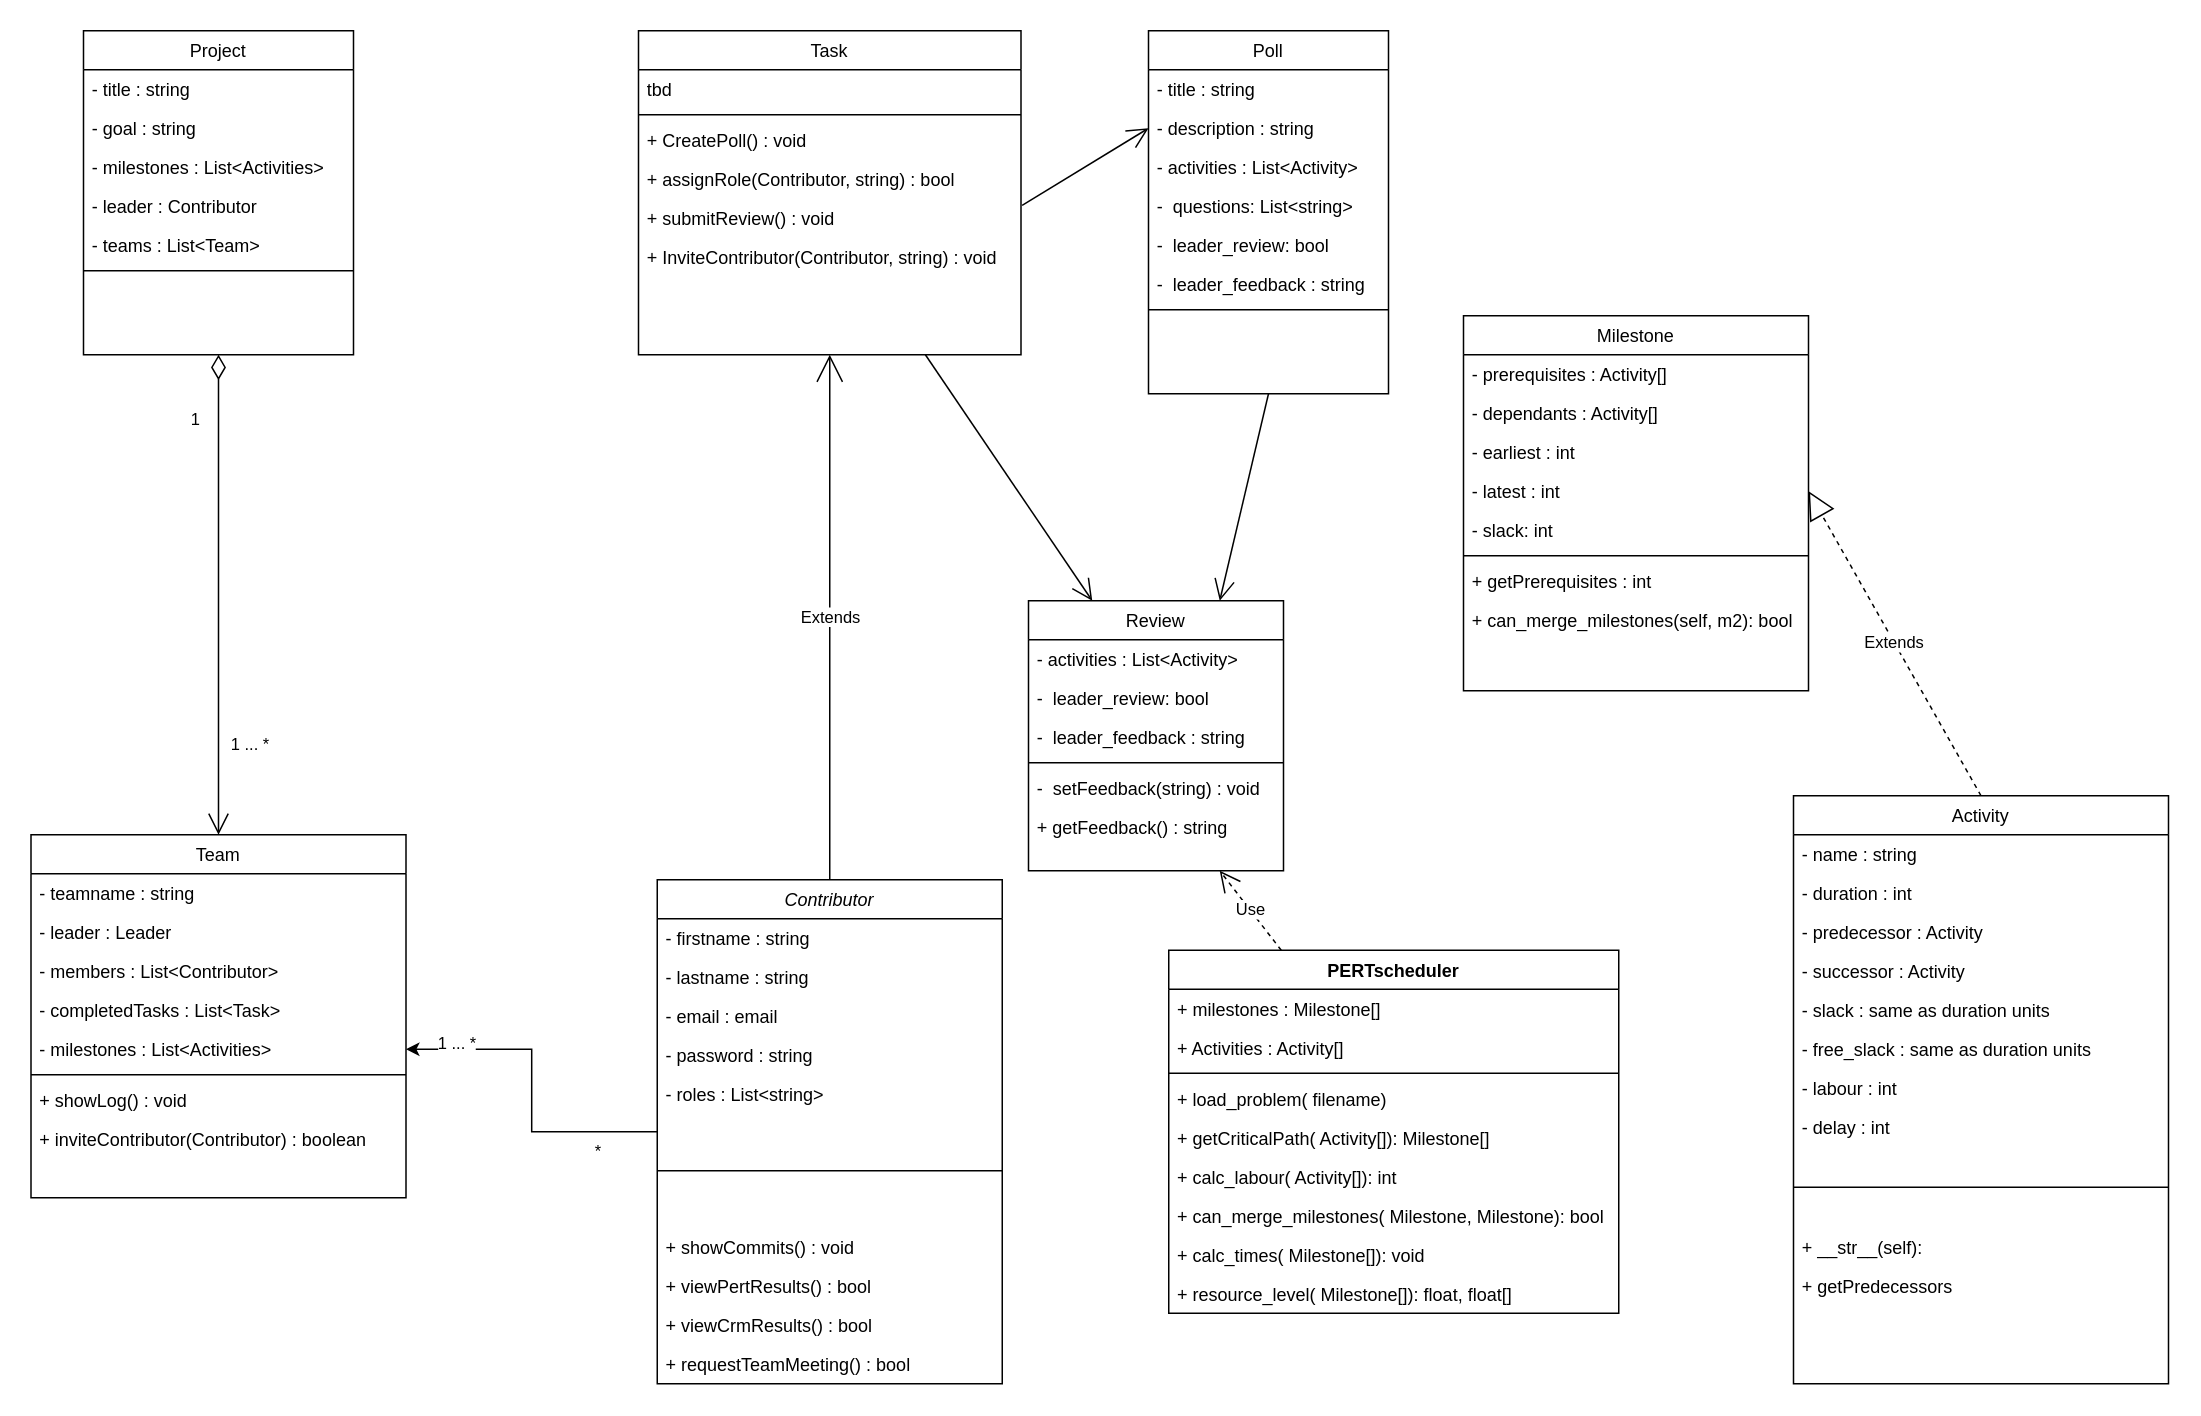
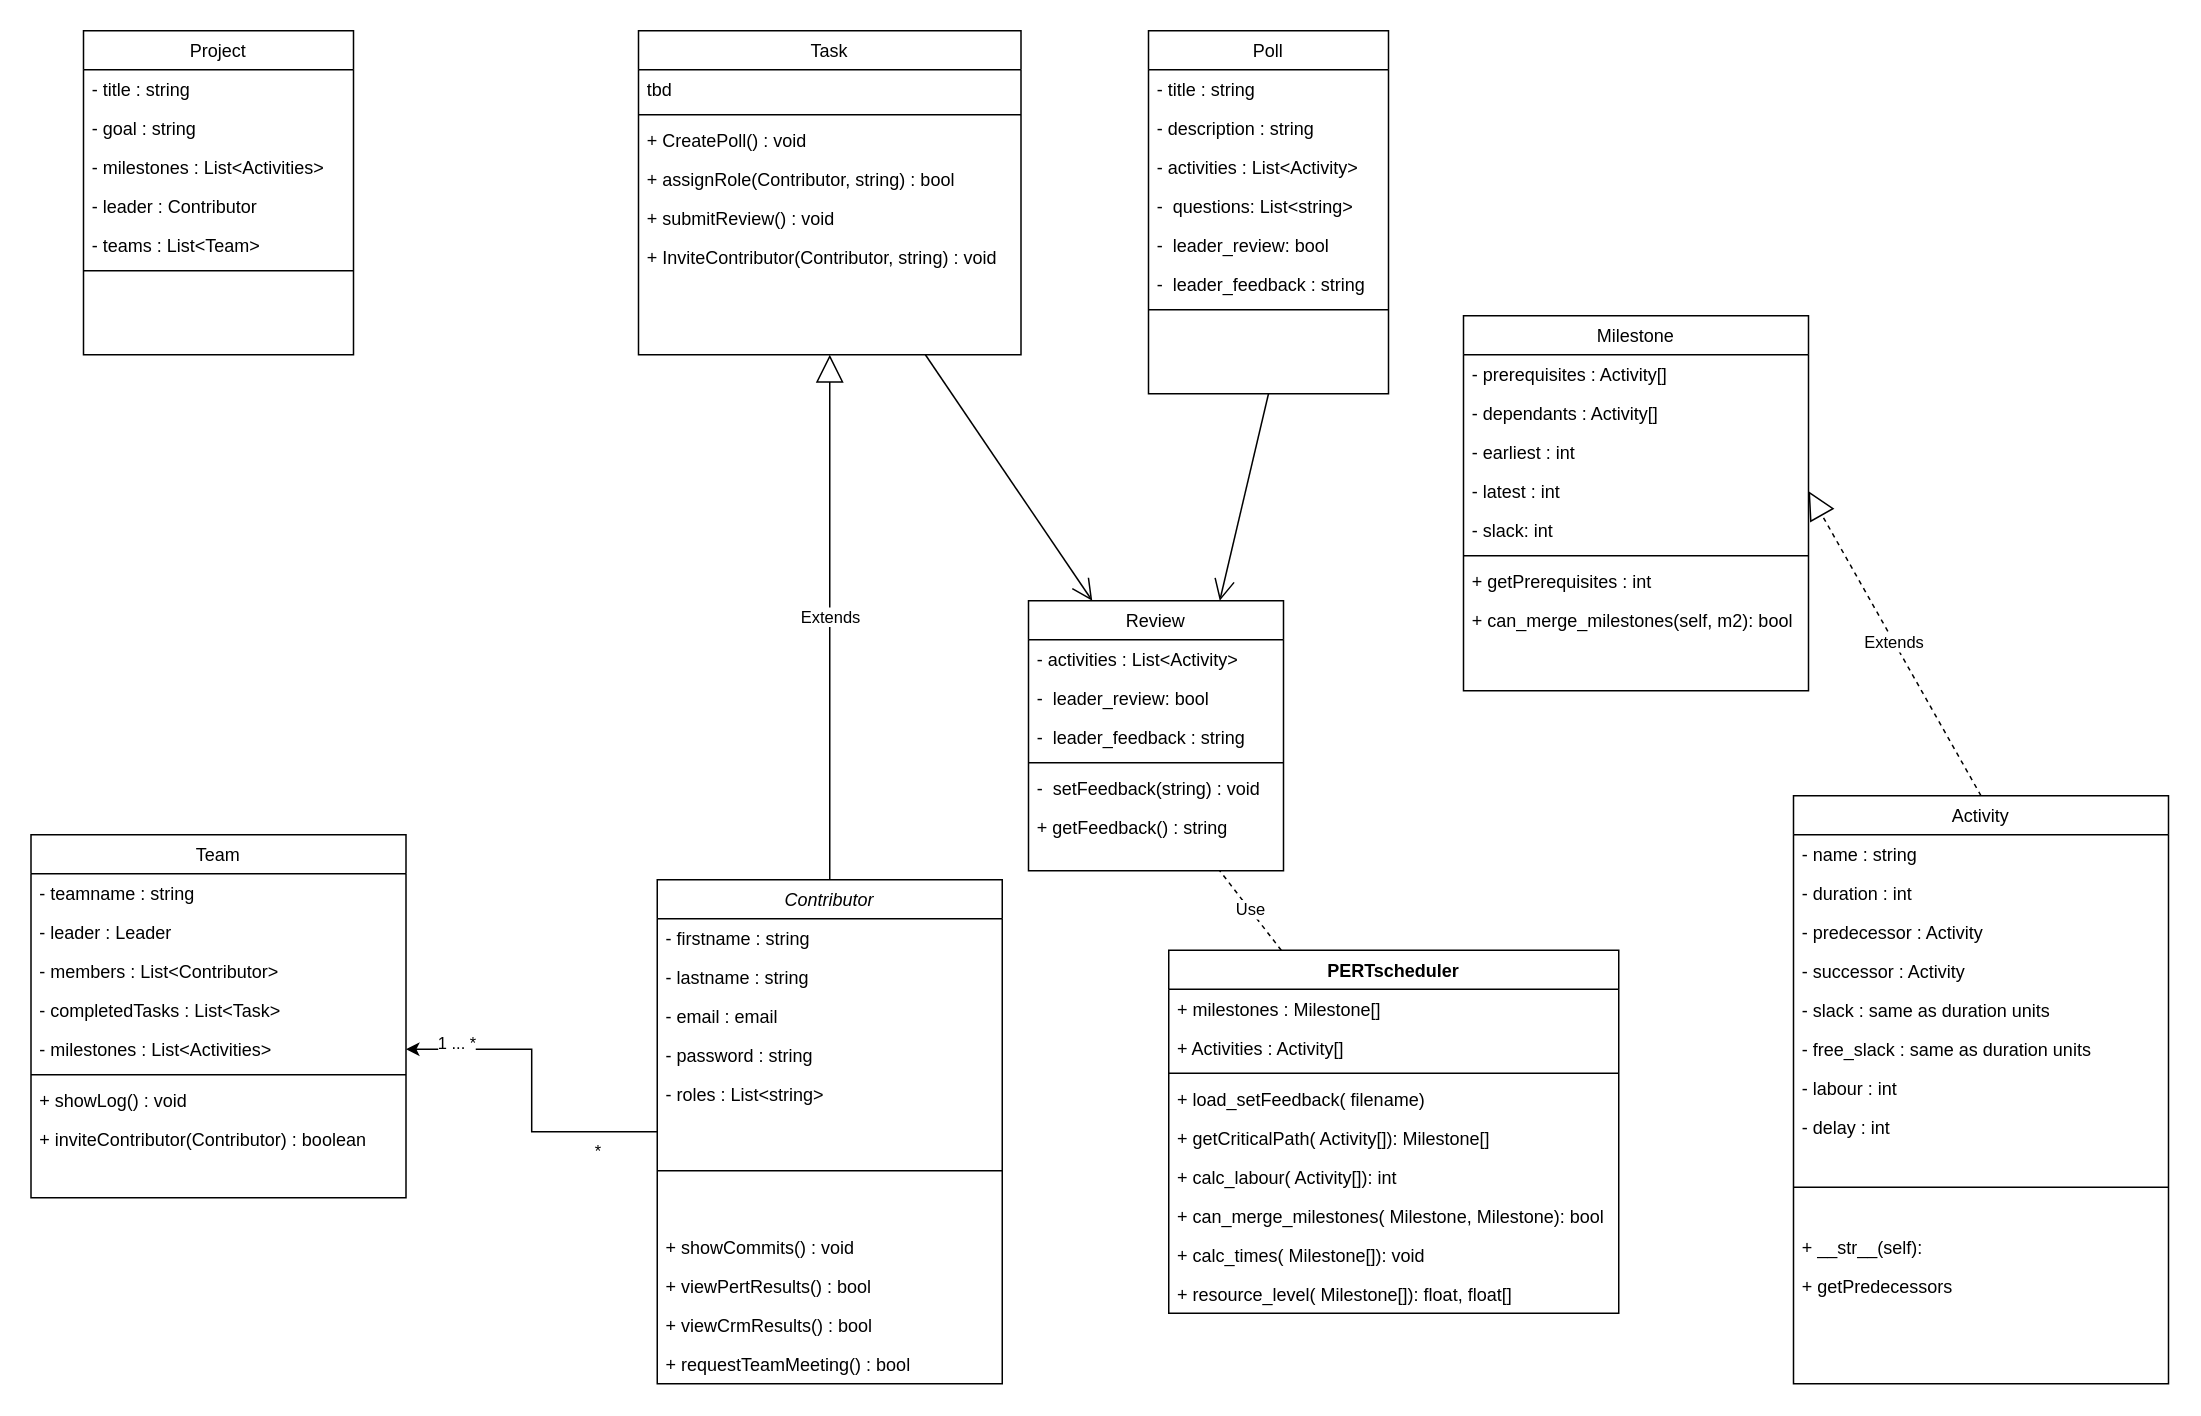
edge "+ assignRole(Contributor, string) : bool" -> "- description : string": removed
edge "Contributor" -> "Task": arrowhead open -> block
edge "Project" -- "Team": removed, labels "1", "1 ... *"
edge "PERTscheduler" -> "Review": arrowhead open -> none
node "+ load_problem( filename)": label "+ load_problem( filename)" -> "+ load_setFeedback( filename)"
